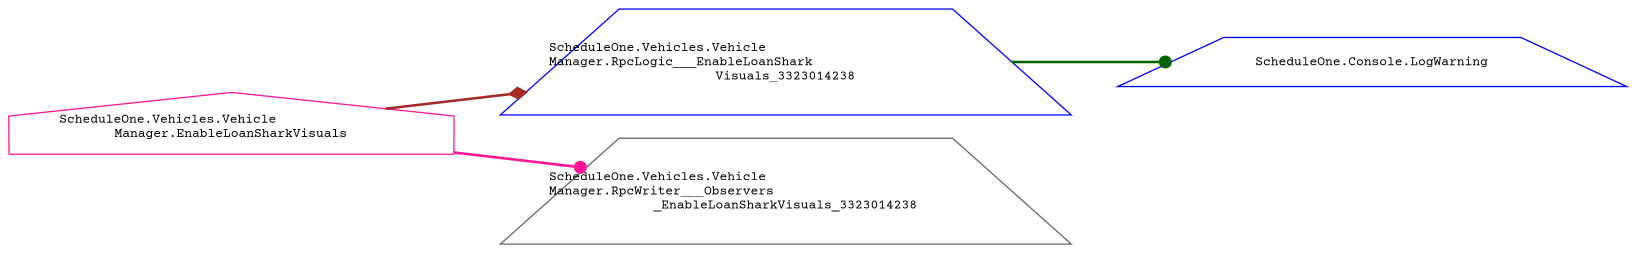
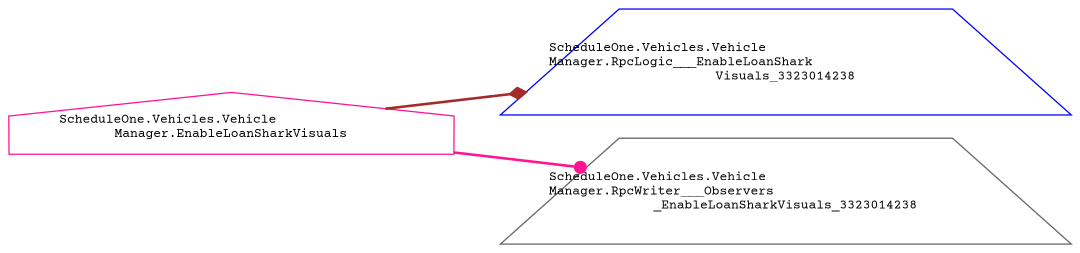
node "ScheduleOne.Console.LogWarning": removed
